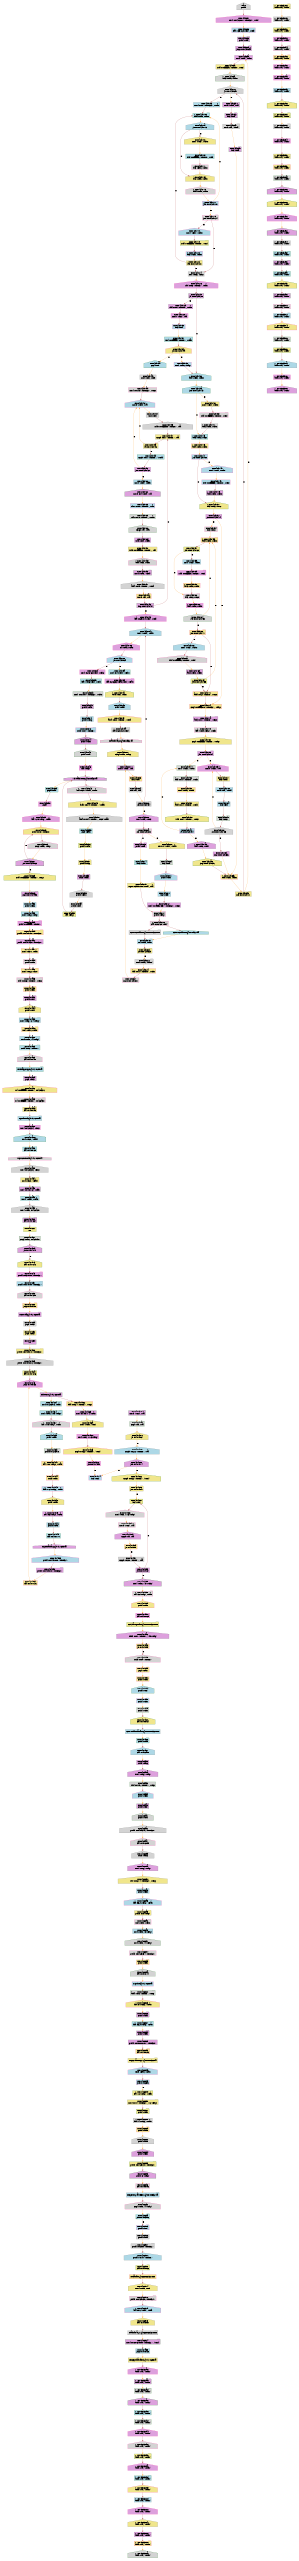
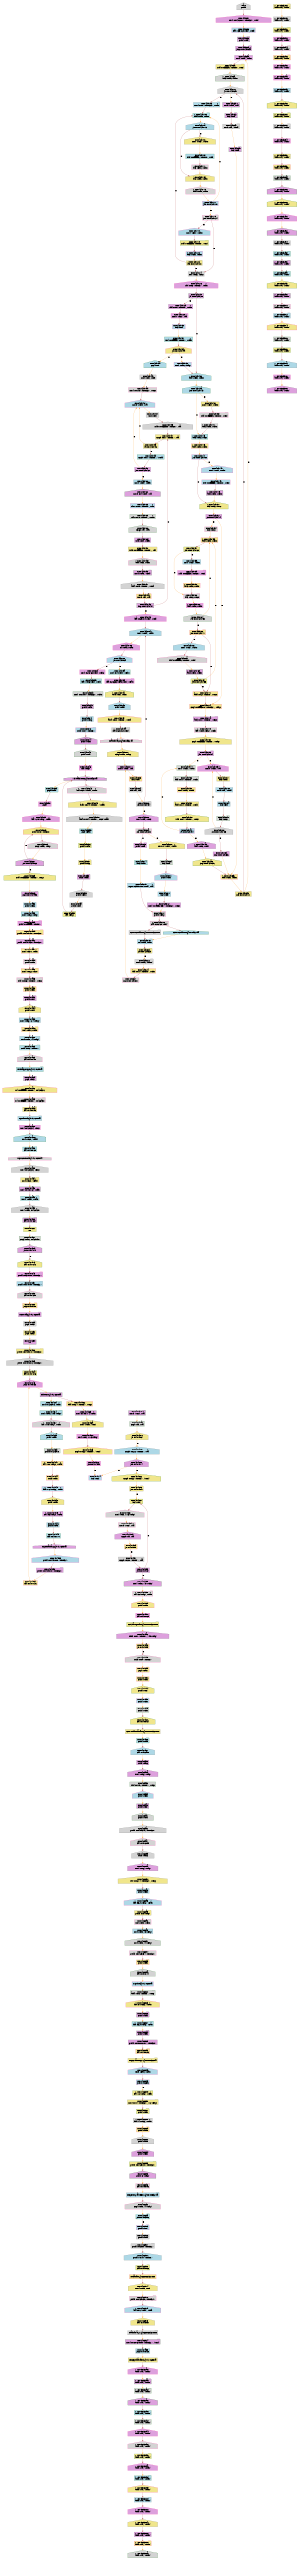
node "0x0042b815 repnz scasb %es:(%edi), %al": fillcolor khaki -> lightblue
node "0x00407bbd pushl %esi": fillcolor lightblue -> khaki
node "GetModuleHandleA@KERNEL32.DLL": fillcolor lightblue -> khaki
